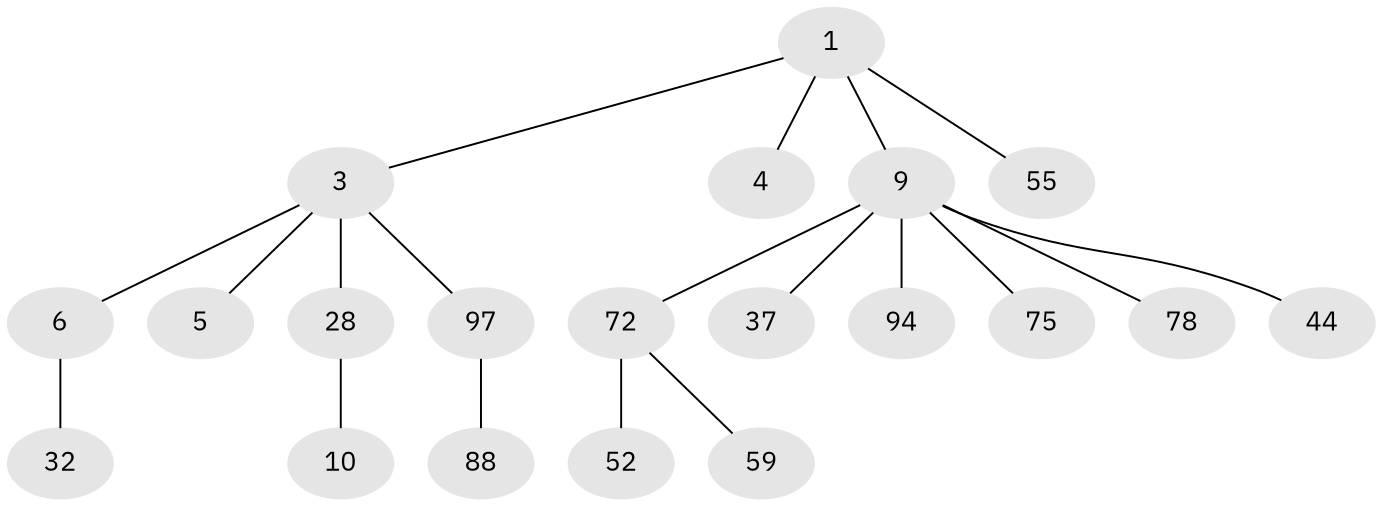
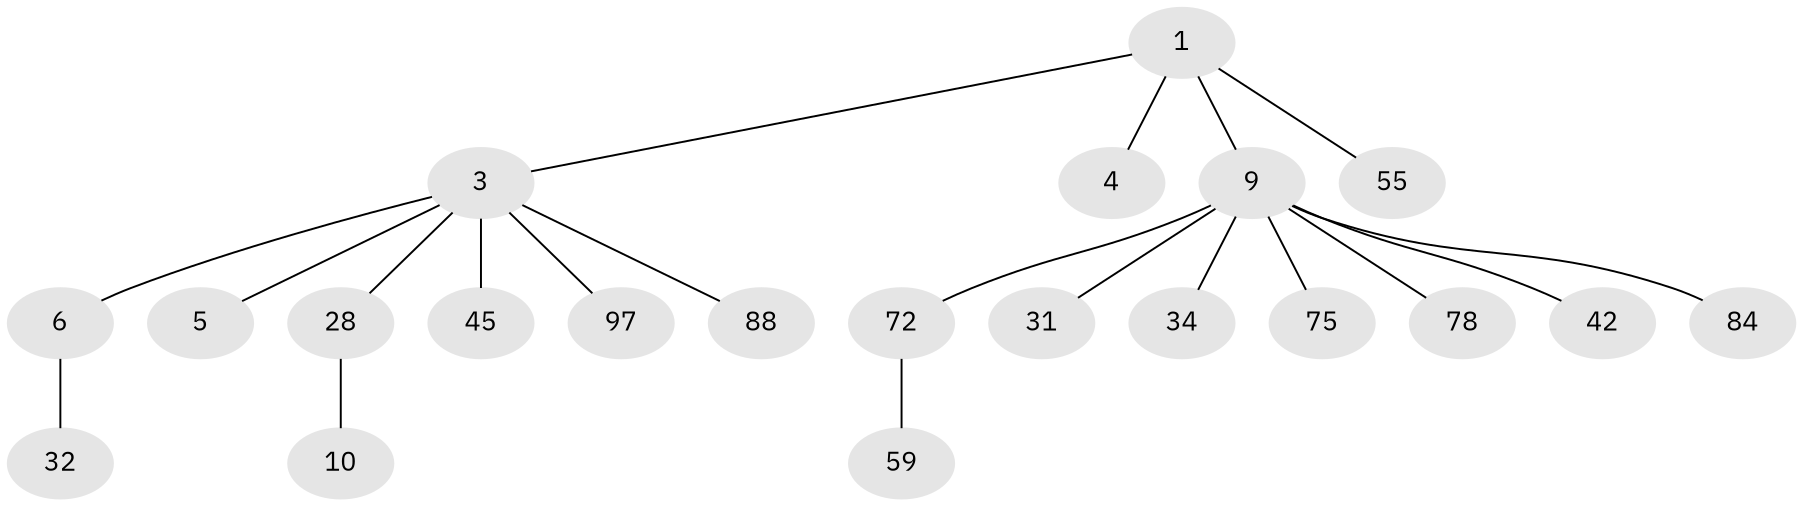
node "45": added
node "37": label "37" -> "31"
node "94": label "94" -> "34"
node "44": label "44" -> "84"
node "42": added
edge "97" -- "88": now "3" -- "88"
node "52": removed
